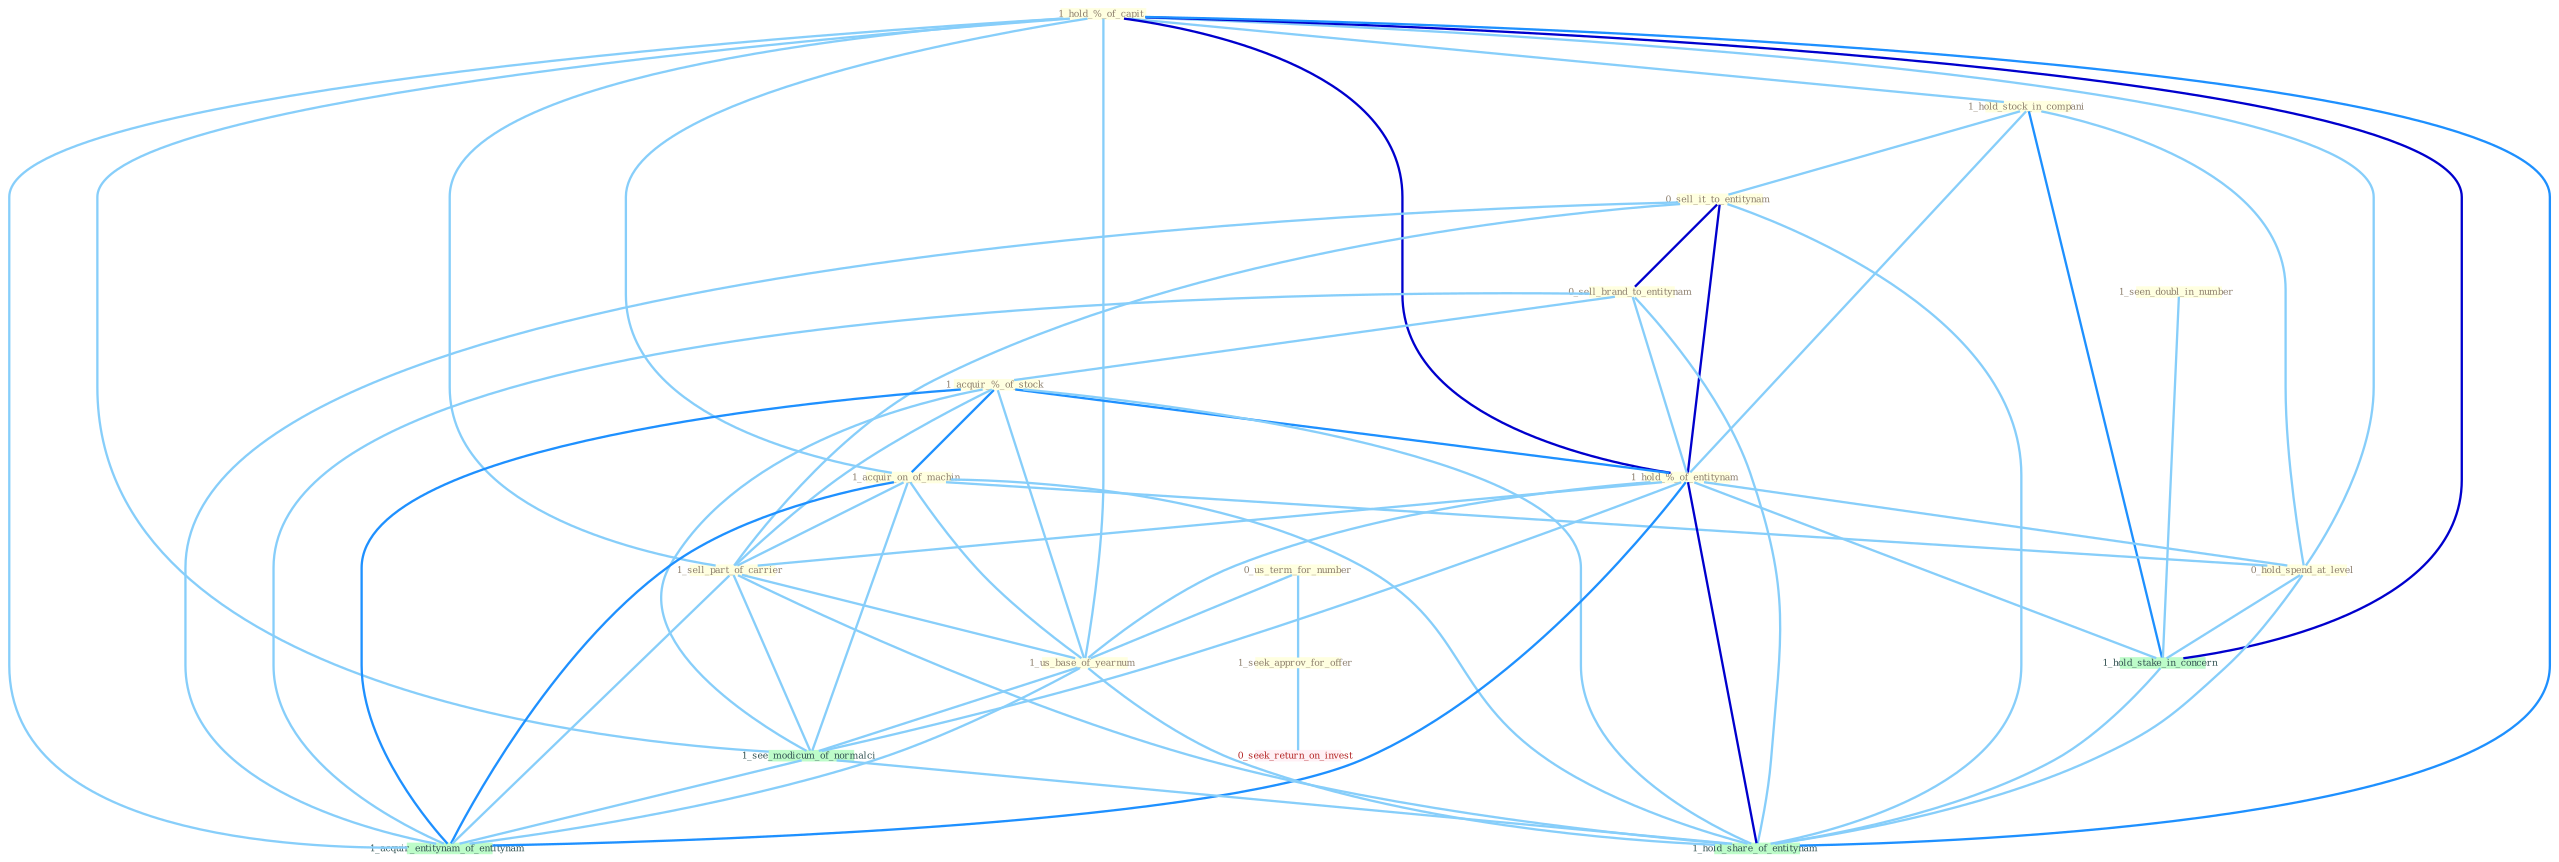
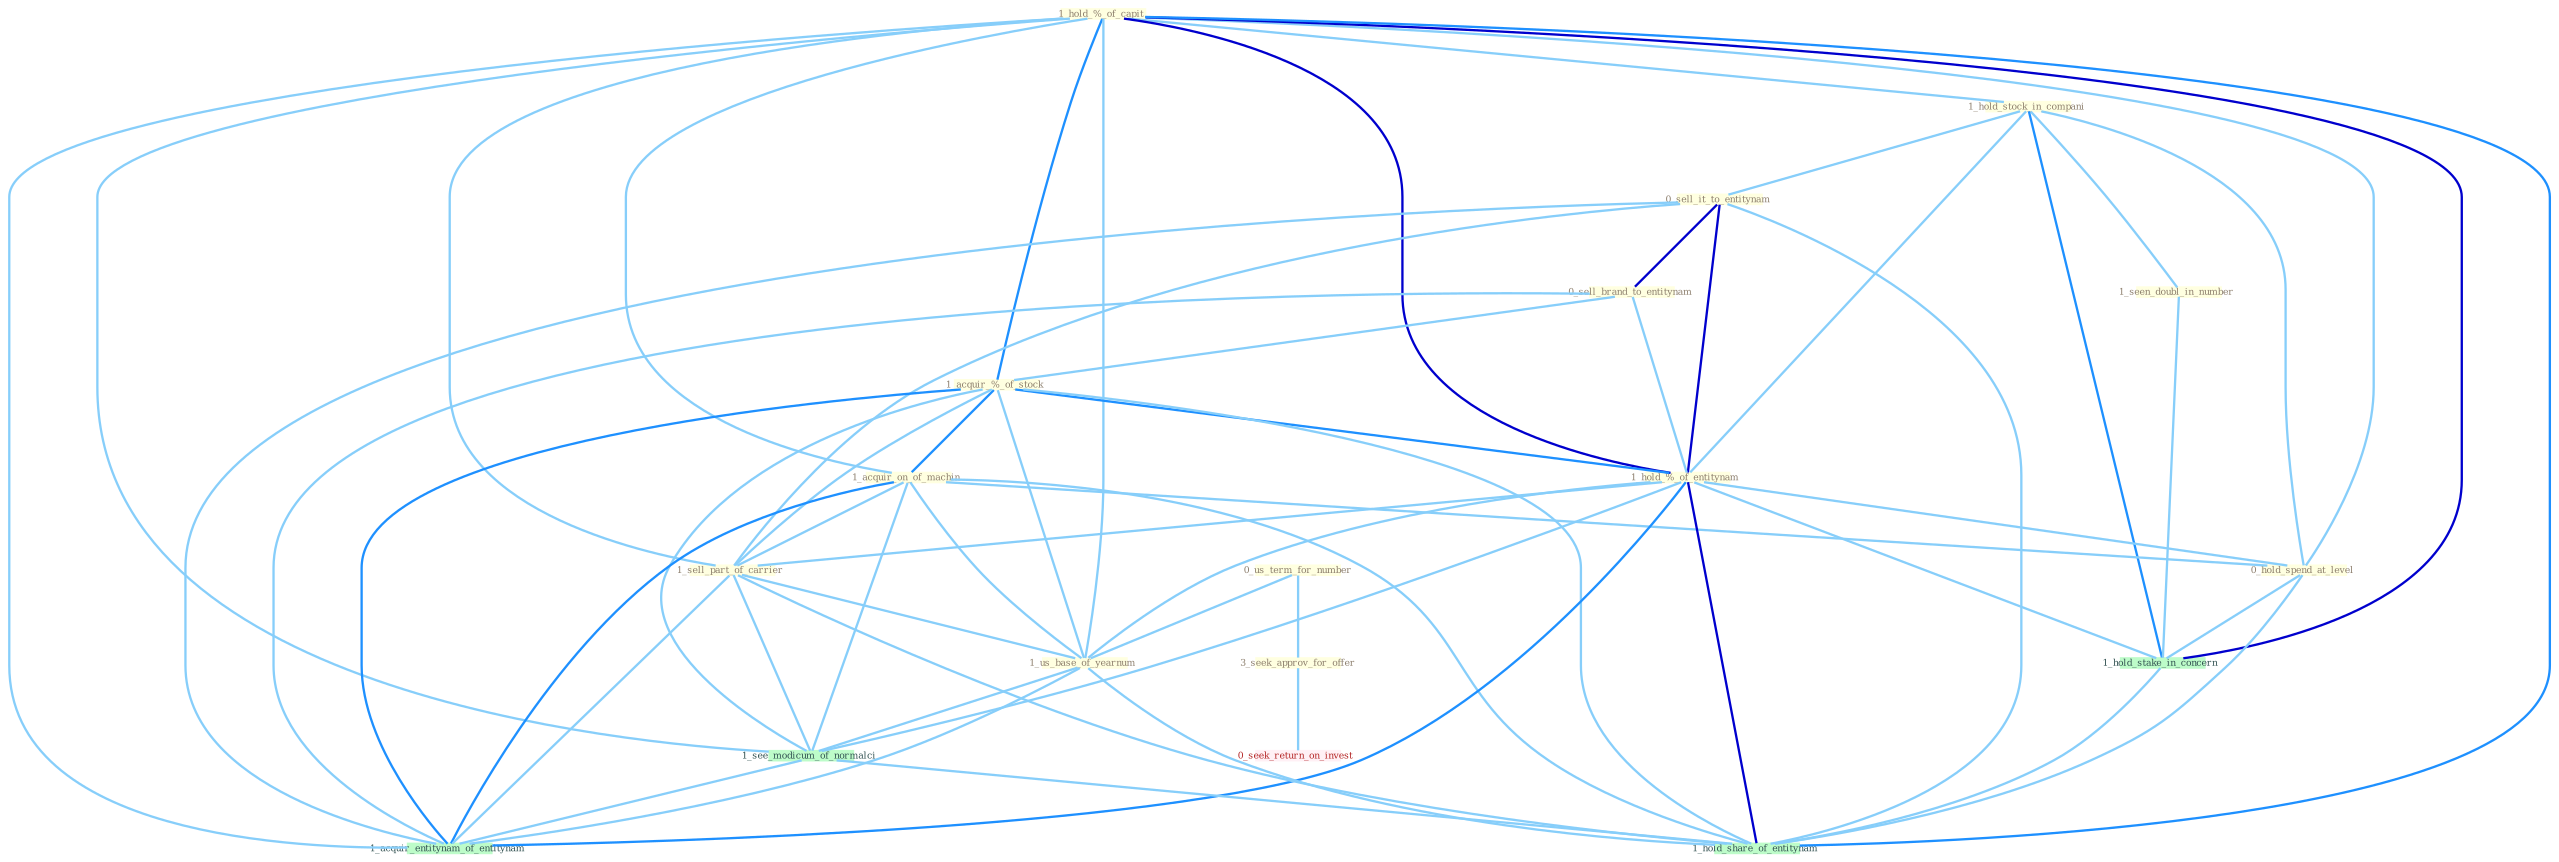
edge "1_hold_%_of_capit" -- "1_acquir_%_of_stock": added
edge "1_hold_stock_in_compani" -- "1_seen_doubl_in_number": added
edge "0_sell_brand_to_entitynam" -- "1_hold_share_of_entitynam": removed
node "1_seek_approv_for_offer": label "1_seek_approv_for_offer" -> "3_seek_approv_for_offer"
